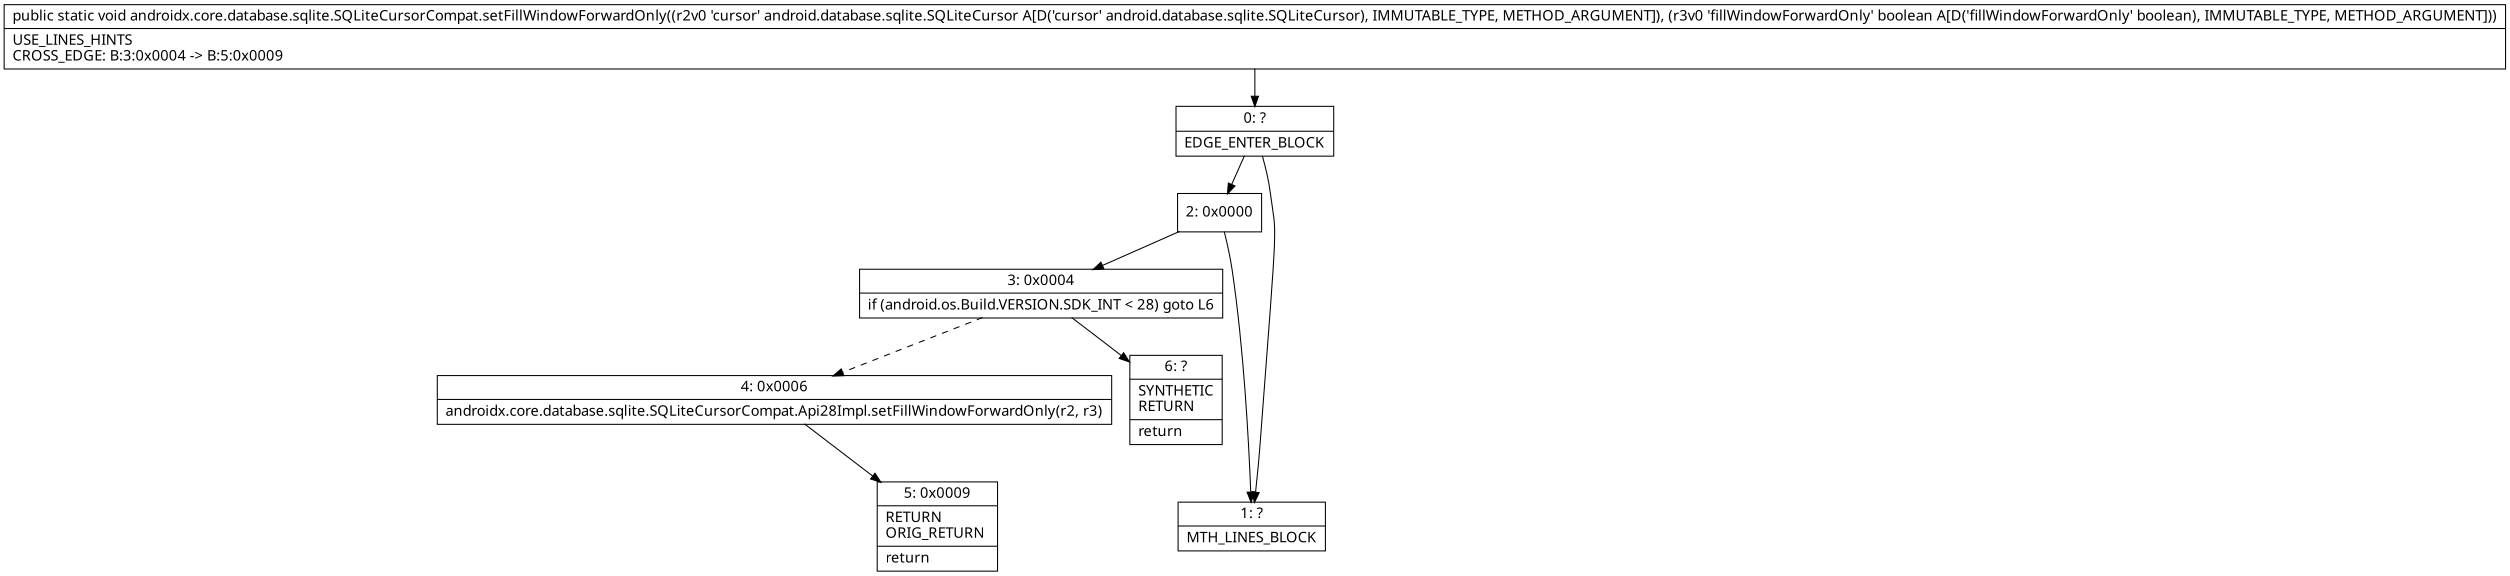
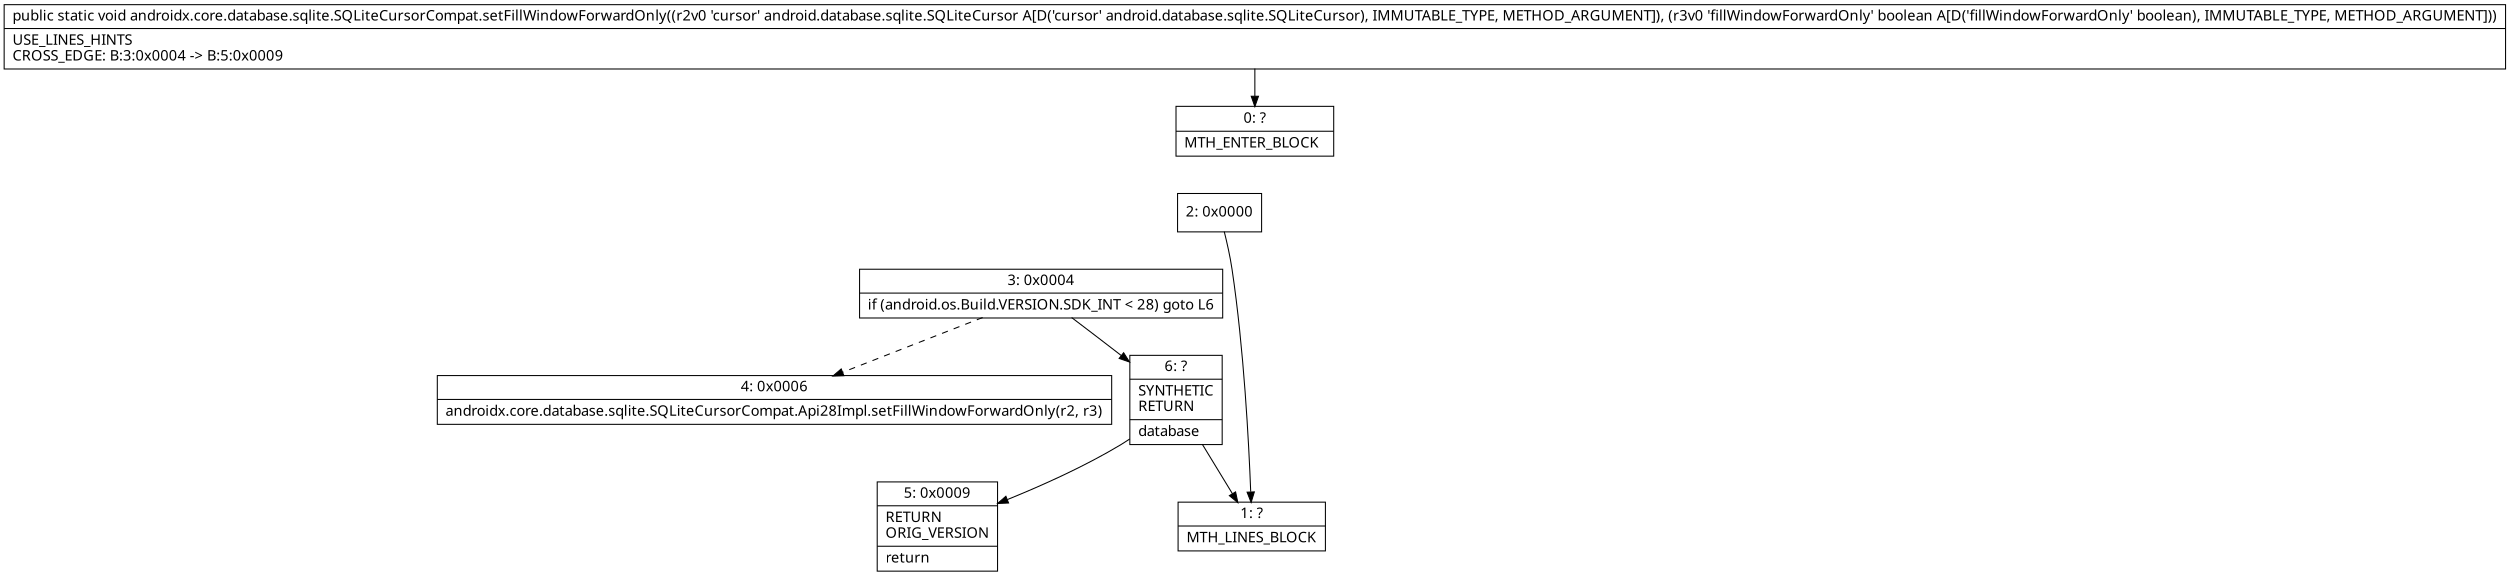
node "0: ?": text "EDGE_ENTER_BLOCK" -> "MTH_ENTER_BLOCK"
edge "0: ?" -> "2: 0x0000": removed
edge "2: 0x0000" -> "3: 0x0004": removed
edge "0: ?" -> "1: ?": now "6: ?" -> "1: ?"
node "6: ?": text "return" -> "database"
edge "4: 0x0006" -> "5: 0x0009": now "6: ?" -> "5: 0x0009"
node "5: 0x0009": text "ORIG_RETURN" -> "ORIG_VERSION"
